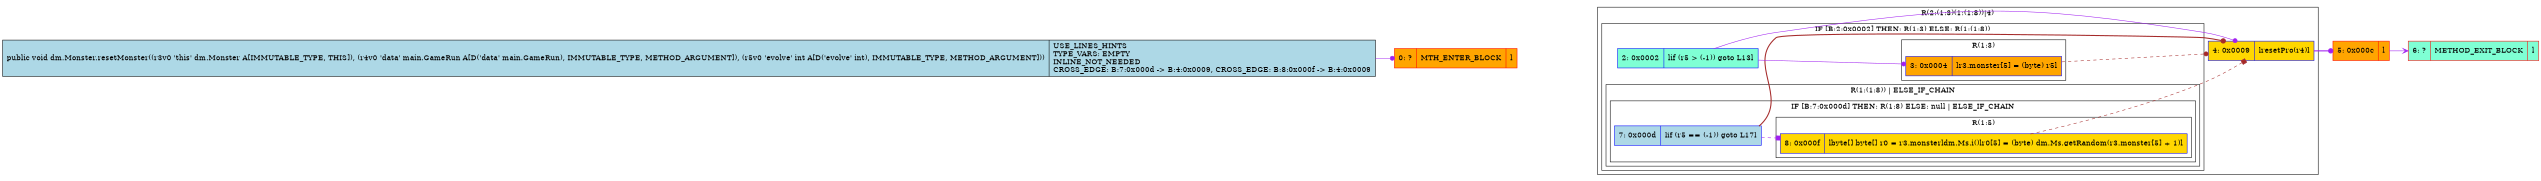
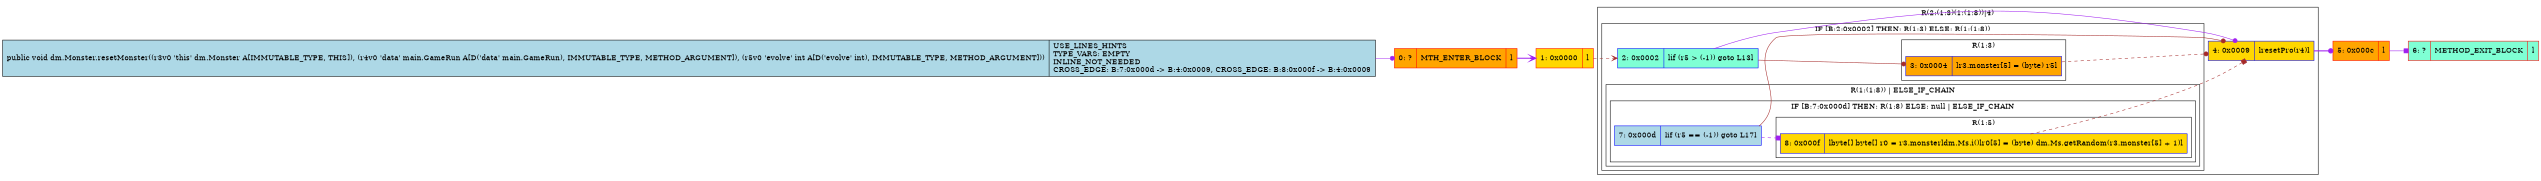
edge "7: 0x000d" -> "4: 0x0009": style bold -> solid
edge "5: 0x000c" -> "6: ?": arrowhead vee -> box
node "1: 0x0000": added
edge "2: 0x0002" -> "3: 0x0004": color purple -> brown
